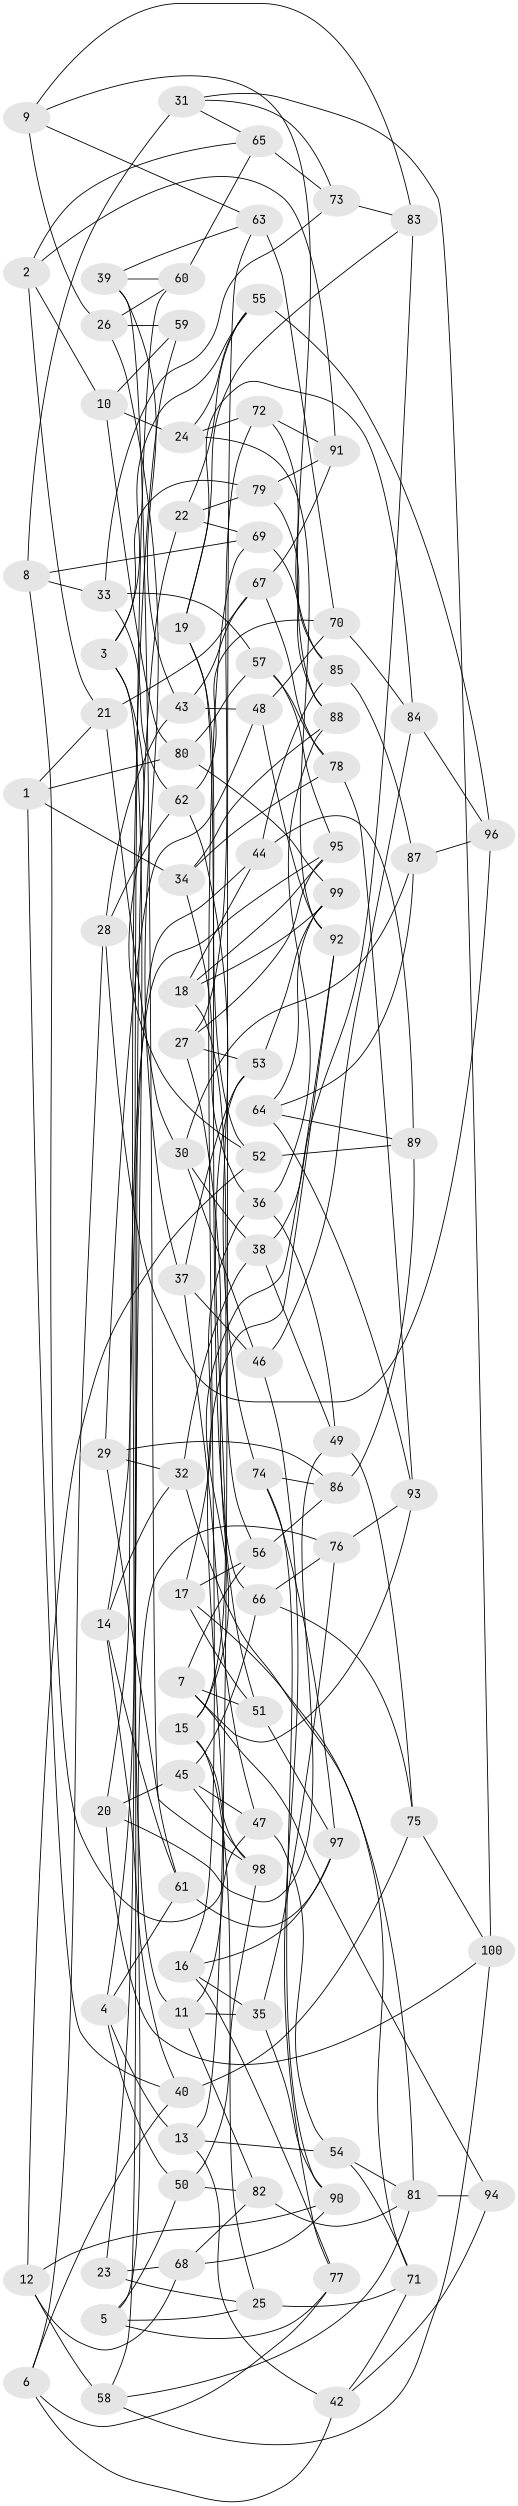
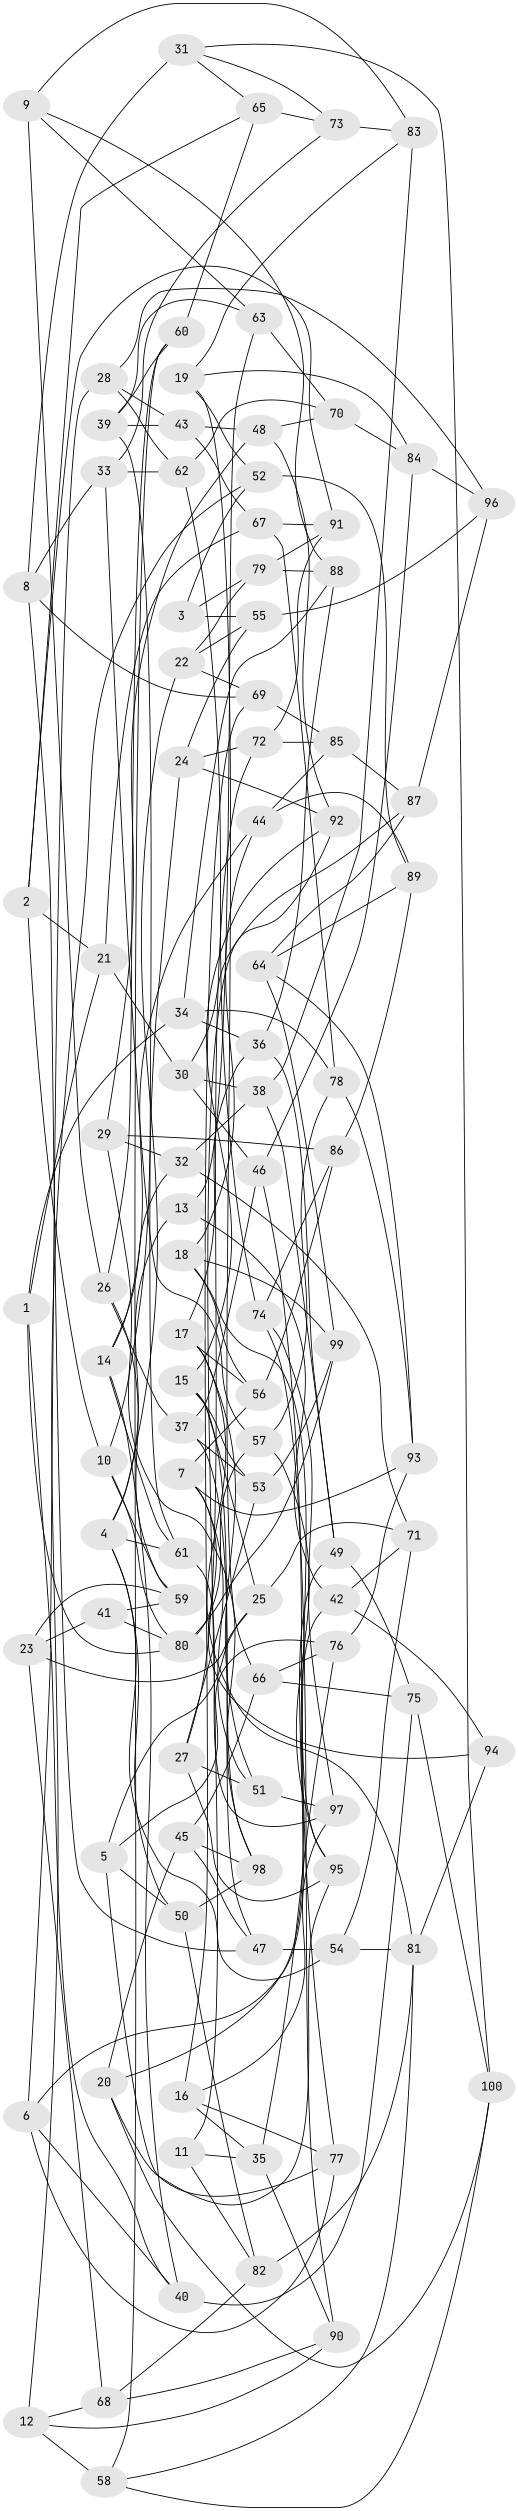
edge "3" -- "11": removed
node "41": added
edge "13" -- "54": now "4" -- "54"
